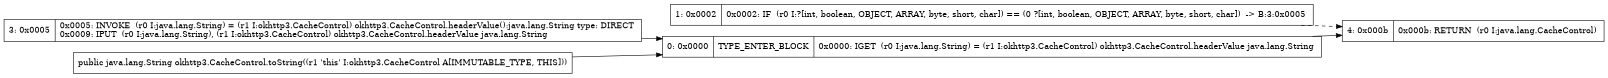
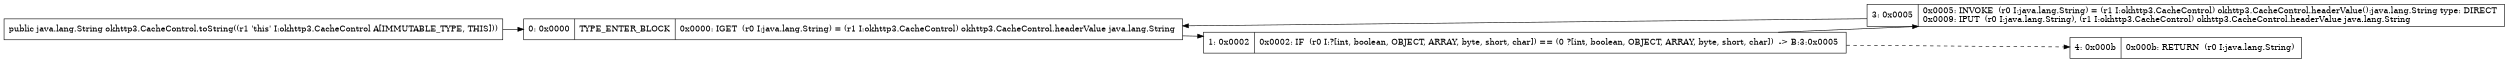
edge "1: 0x0002" -> "3: 0x0005": added
node "4: 0x000b": text "0x000b: RETURN  (r0 I:java.lang.CacheControl)" -> "0x000b: RETURN  (r0 I:java.lang.String)"
edge "0: 0x0000" -> "4: 0x000b": now "0: 0x0000" -> "1: 0x0002"
